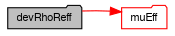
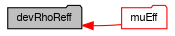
edge "devRhoReff" -> "muEff": reversed
